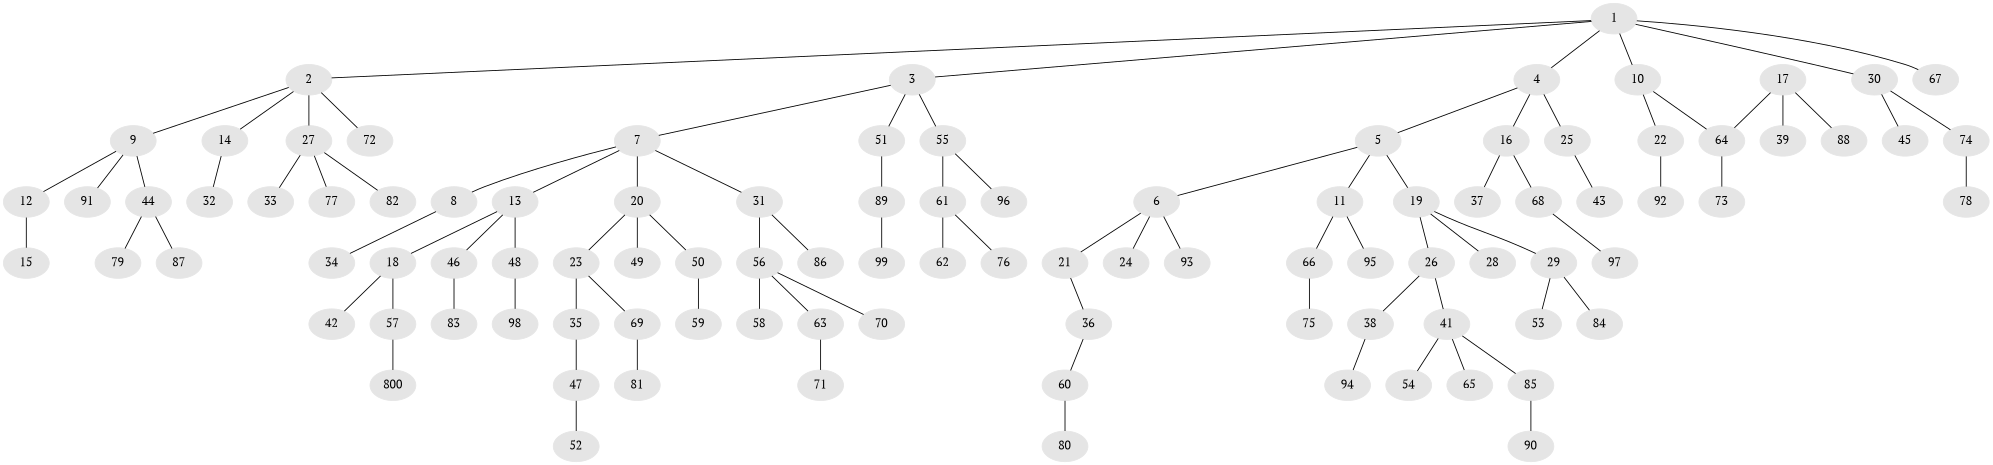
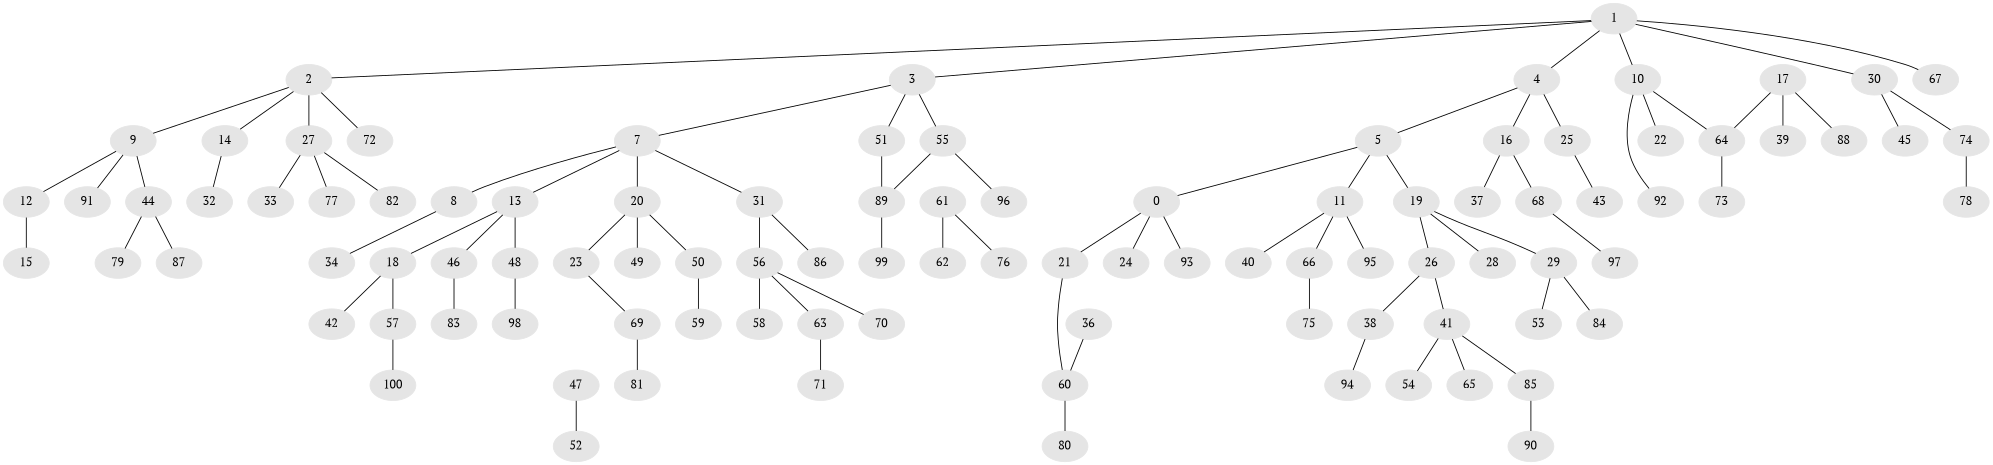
edge "55" -- "61": now "55" -- "89"
edge "22" -- "92": now "10" -- "92"
node "6": label "6" -> "0"
node "40": added
edge "21" -- "36": now "21" -- "60"
node "35": removed
node "800": label "800" -> "100"
